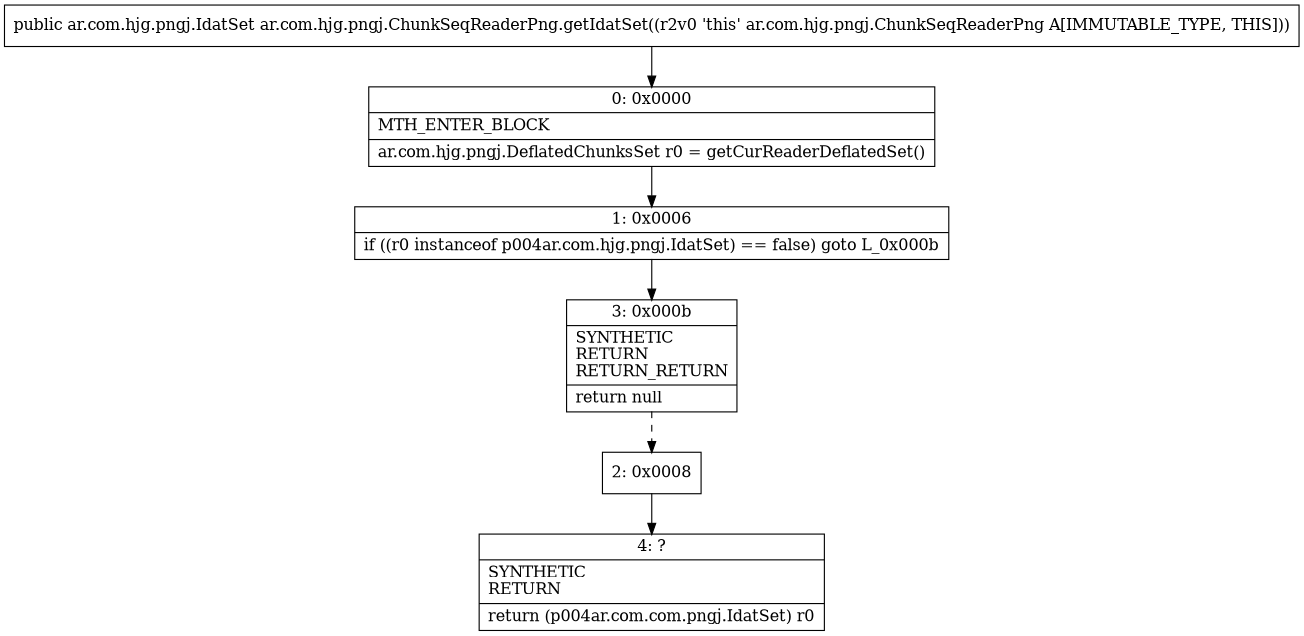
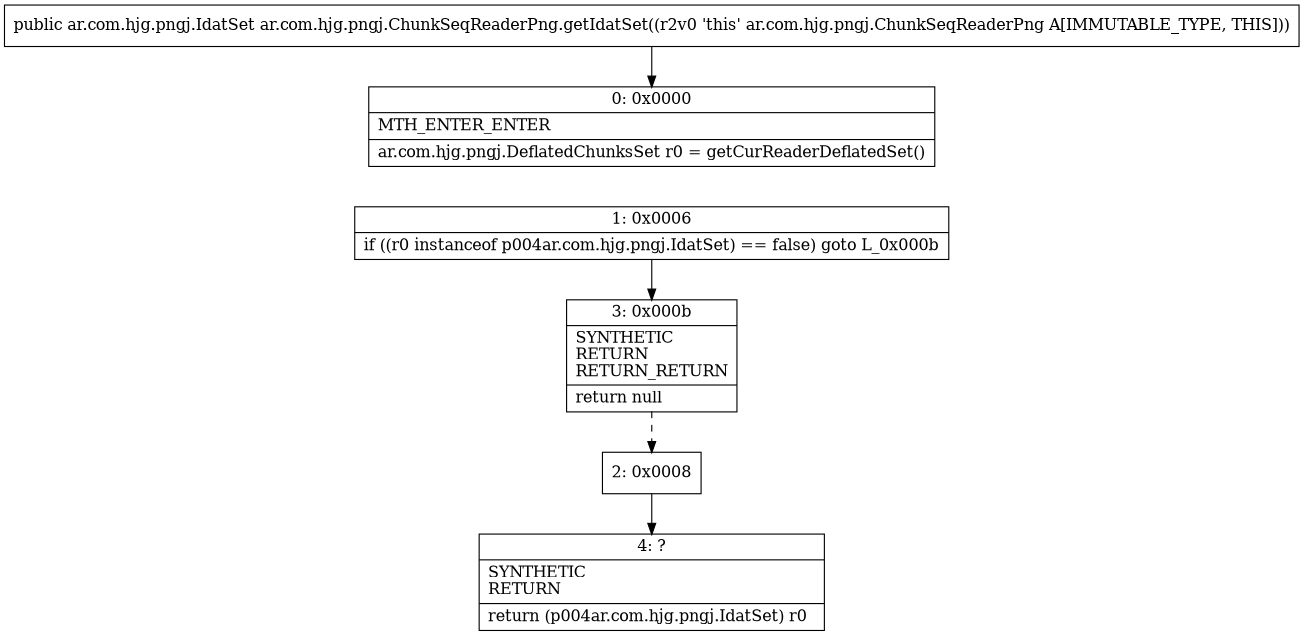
node "0: 0x0000": text "MTH_ENTER_BLOCK" -> "MTH_ENTER_ENTER"
edge "0: 0x0000" -> "1: 0x0006": removed
node "4: ?": text "return (p004ar.com.com.pngj.IdatSet) r0" -> "return (p004ar.com.hjg.pngj.IdatSet) r0"
